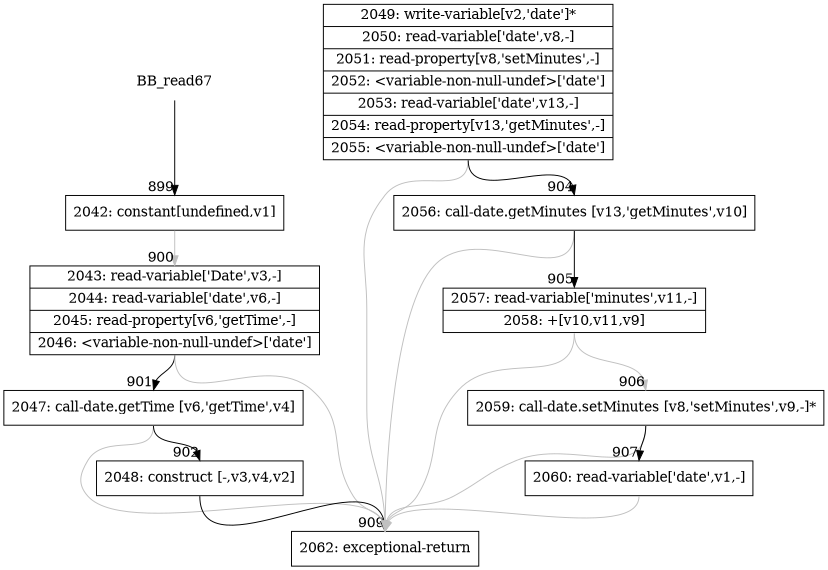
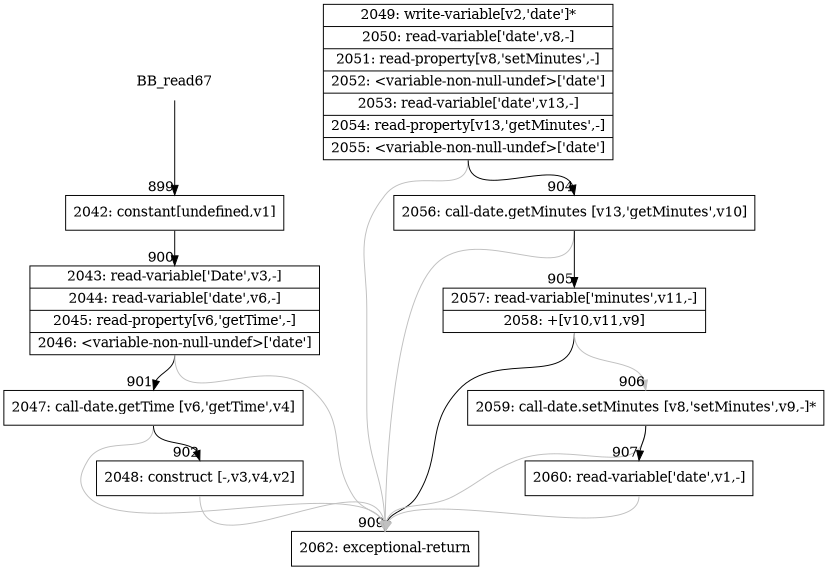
edge "2042: constant[undefined,v1]" -> "2043: read-variable['Date',v3,-]": color gray -> black
edge "2057: read-variable['minutes',v11,-]" -> "2062: exceptional-return": color gray -> black
edge "2048: construct [-,v3,v4,v2]" -> "2062: exceptional-return": color black -> gray
